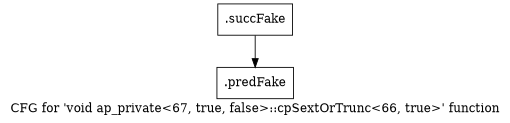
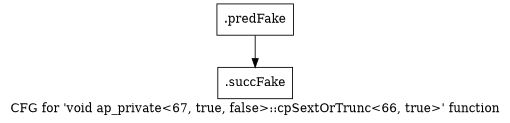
edge ".succFake" -> ".predFake": reversed
